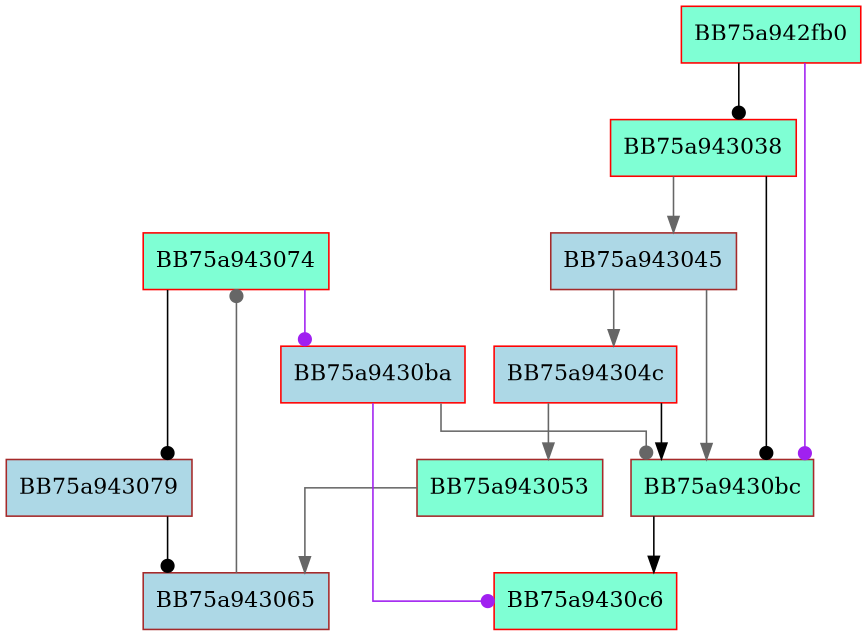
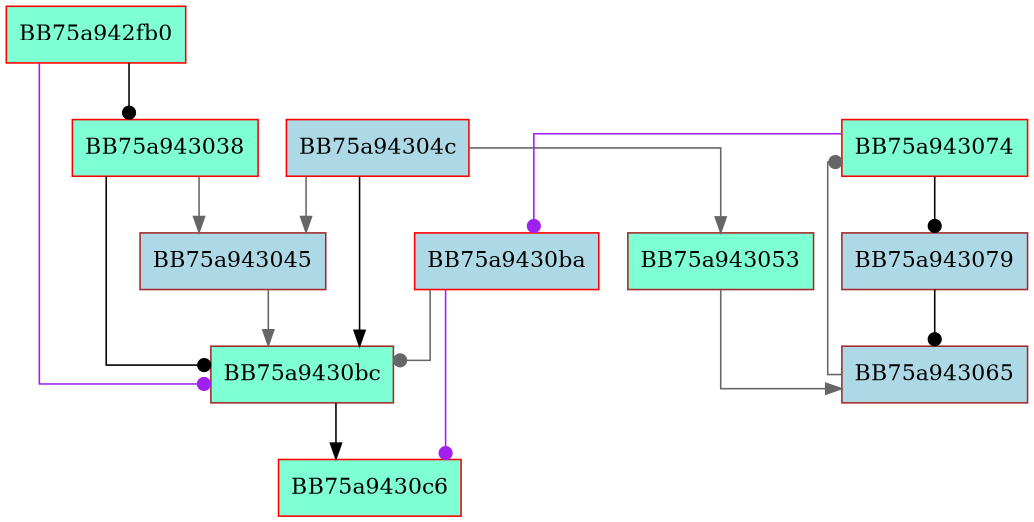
edge "BB75a943045" -> "BB75a94304c": reversed
